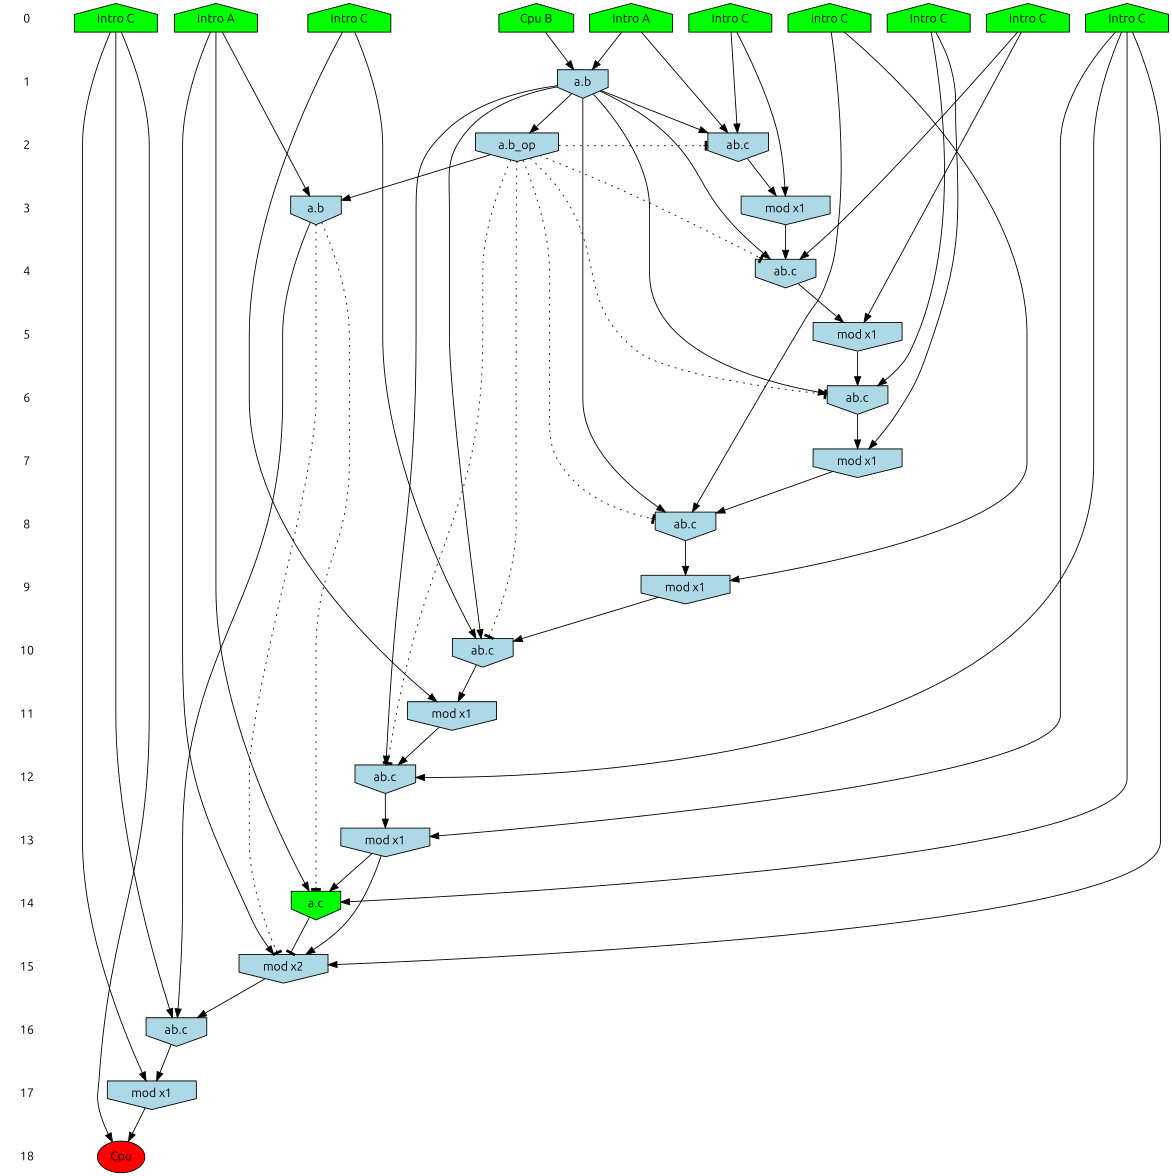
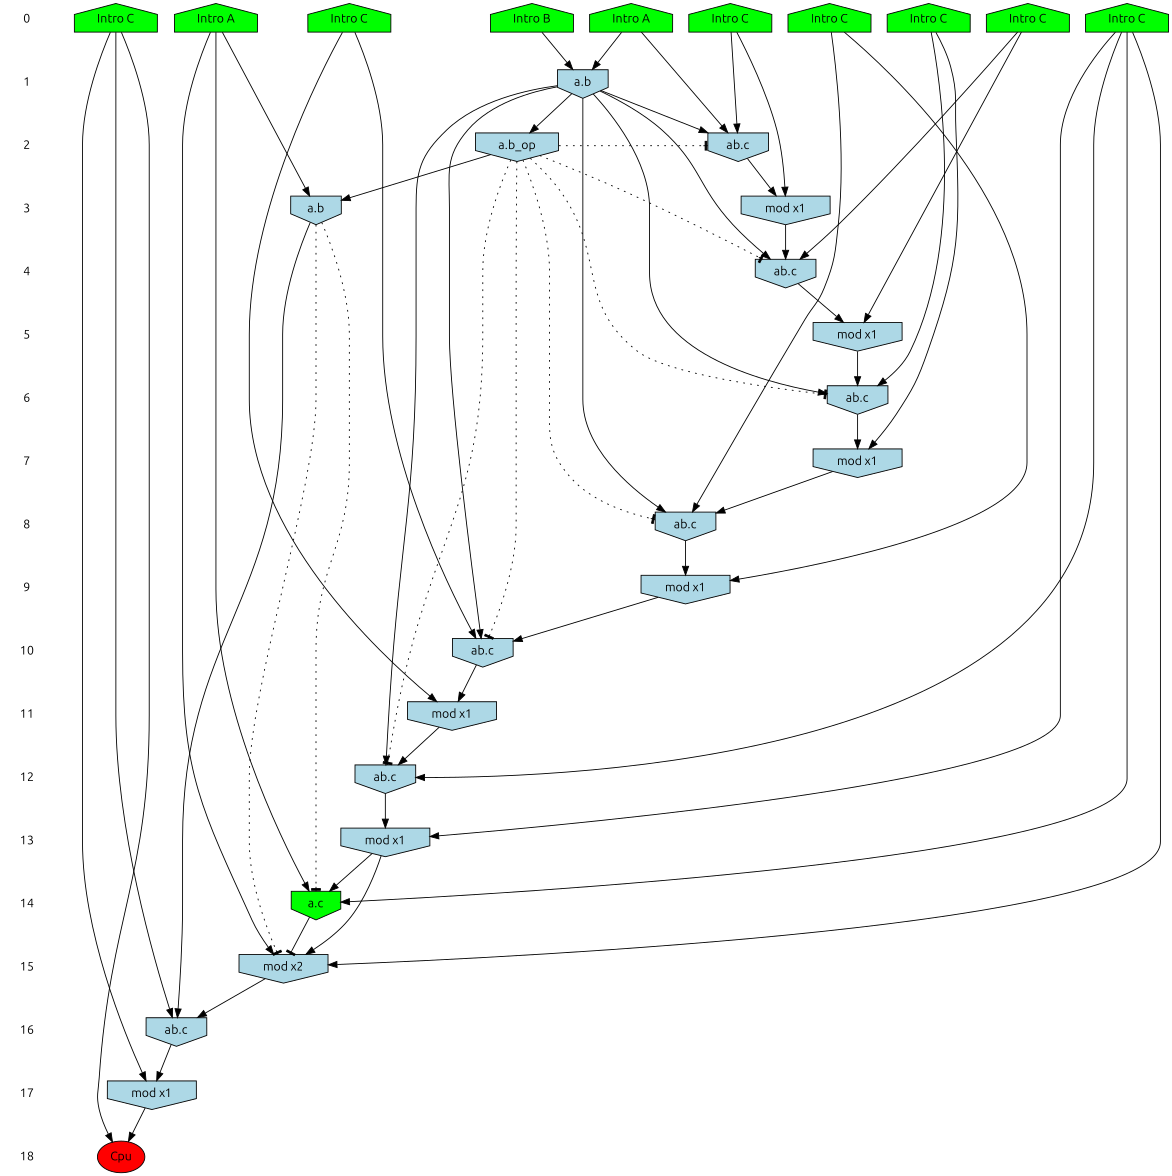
node "Cpu B": label "Cpu B" -> "Intro B"
